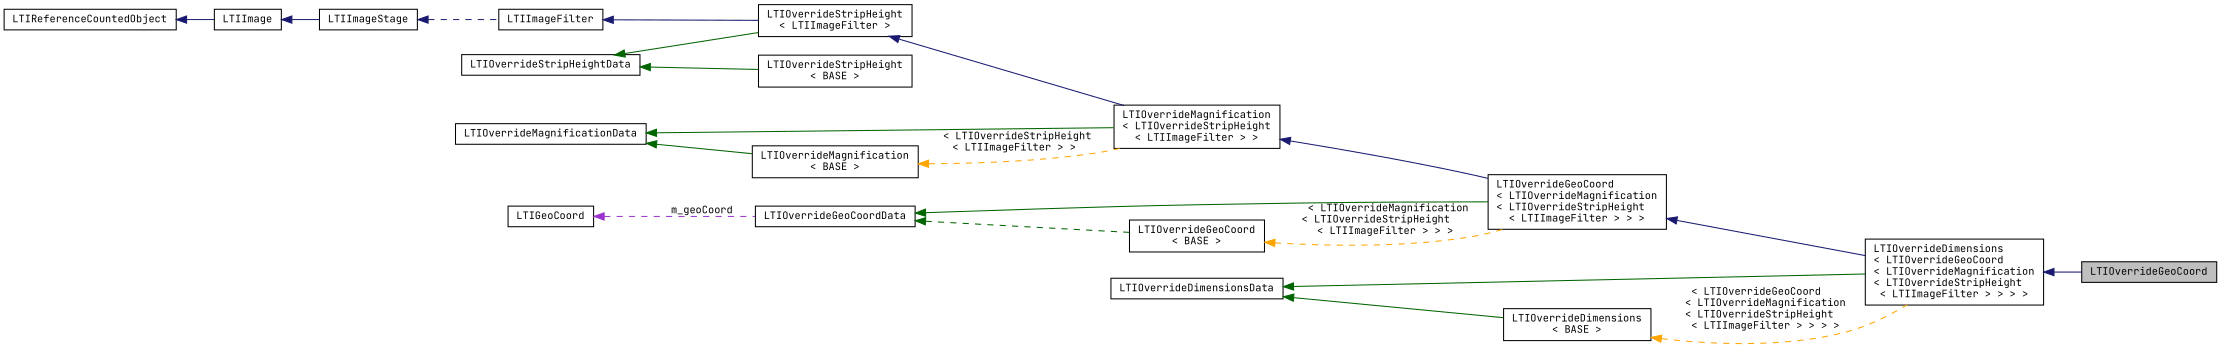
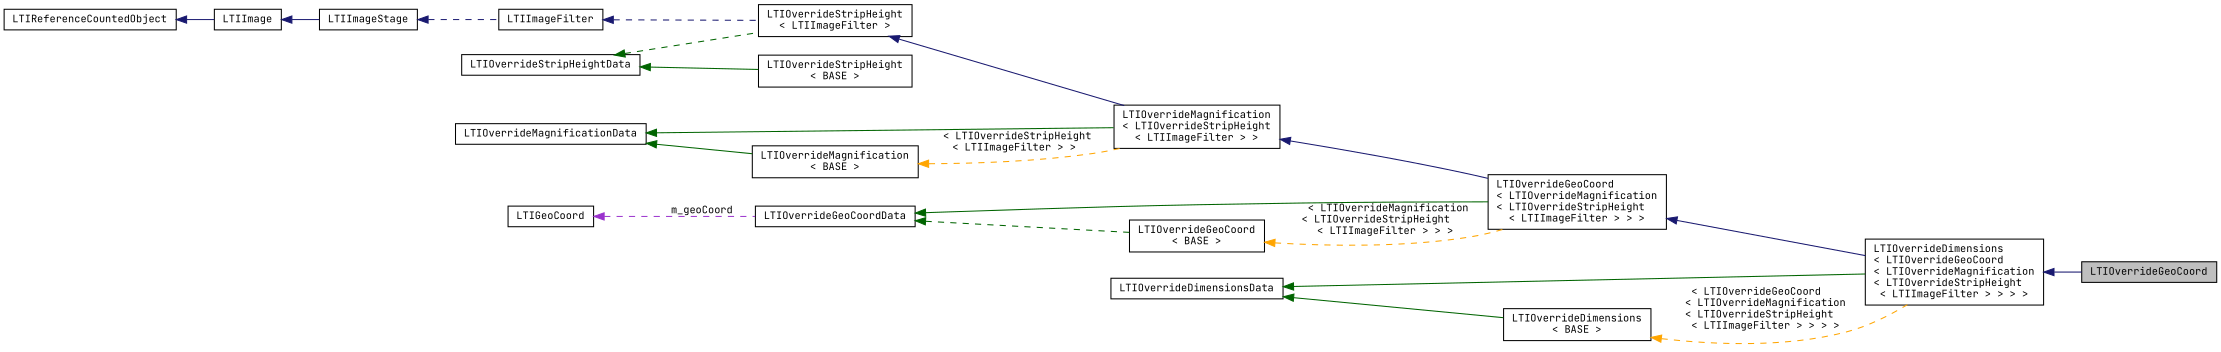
edge "LTIOverrideStripHeight < LTIImageFilter >" -> "LTIImageFilter": style solid -> dashed
edge "LTIOverrideStripHeight < LTIImageFilter >" -> "LTIOverrideStripHeightData": style solid -> dashed
